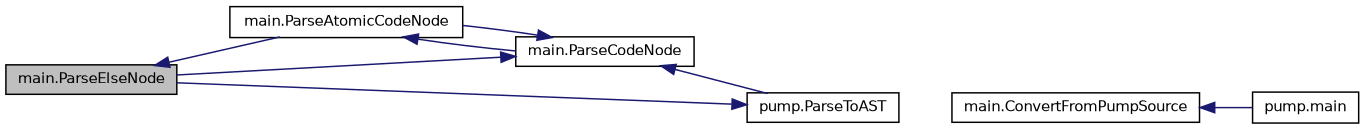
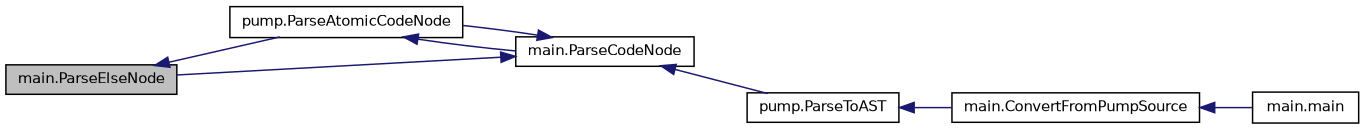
node "main.ParseAtomicCodeNode": label "main.ParseAtomicCodeNode" -> "pump.ParseAtomicCodeNode"
edge "main.ParseElseNode" -> "pump.ParseToAST": now "main.ConvertFromPumpSource" -> "pump.ParseToAST"
node "pump.main": label "pump.main" -> "main.main"
